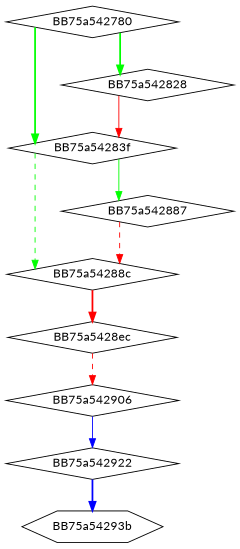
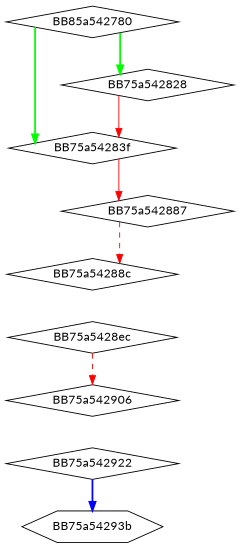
node "BB75a542780": label "BB75a542780" -> "BB85a542780"
edge "BB75a54283f" -> "BB75a542887": color green -> red
edge "BB75a54283f" -> "BB75a54288c": removed
edge "BB75a54288c" -> "BB75a5428ec": removed
edge "BB75a542906" -> "BB75a542922": removed
